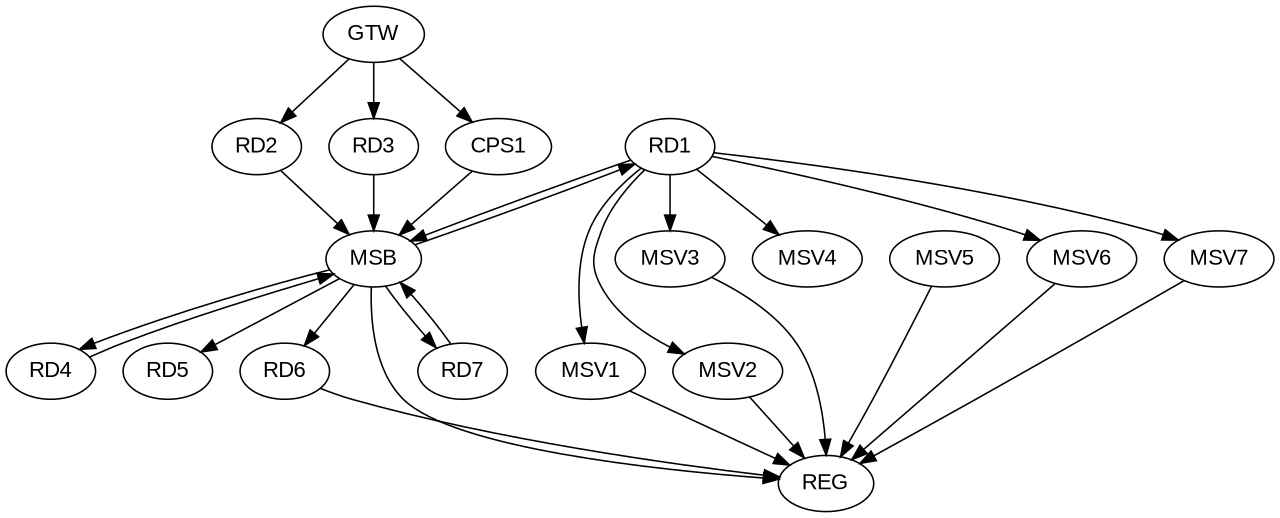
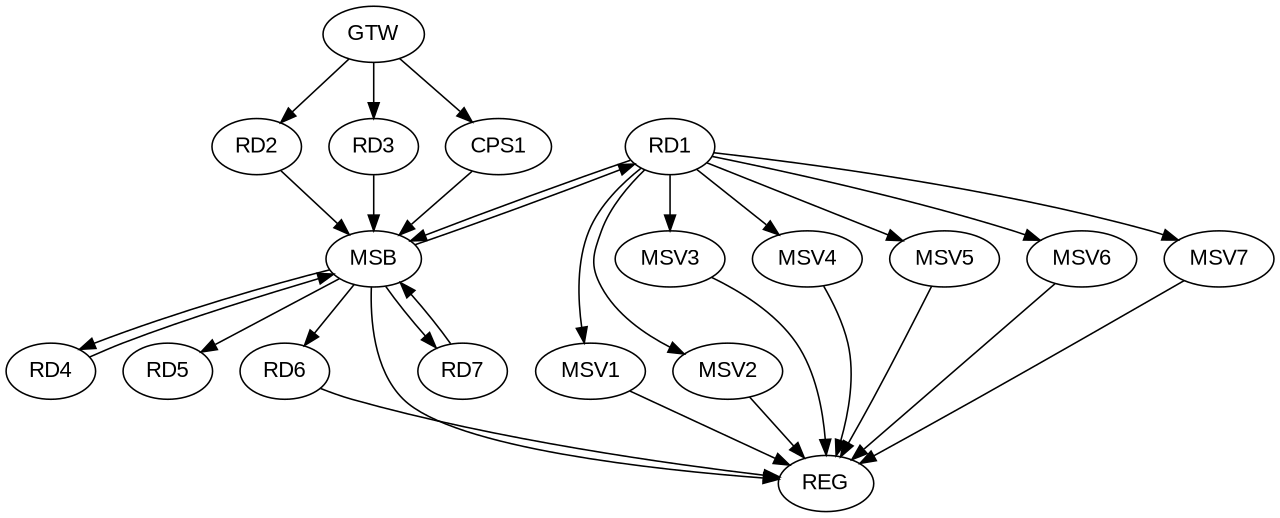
edge "RD1" -> "MSV5": added
edge "MSV4" -> "REG": added
